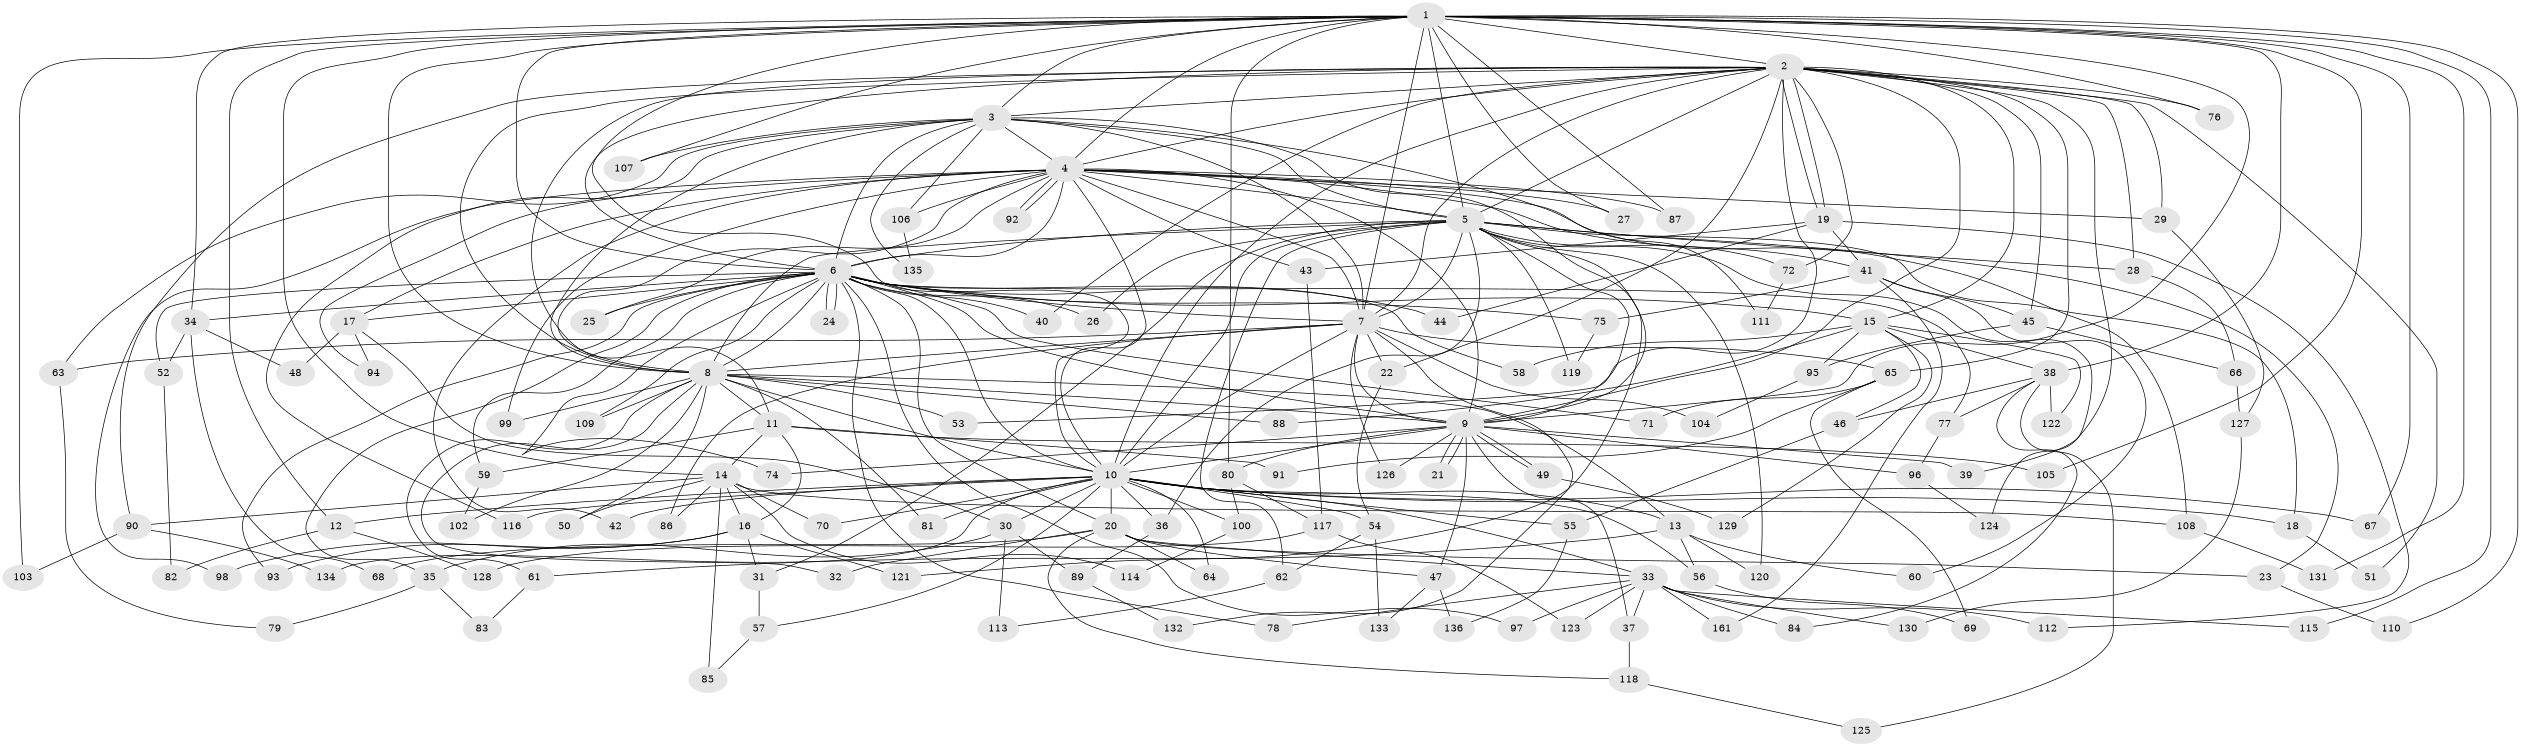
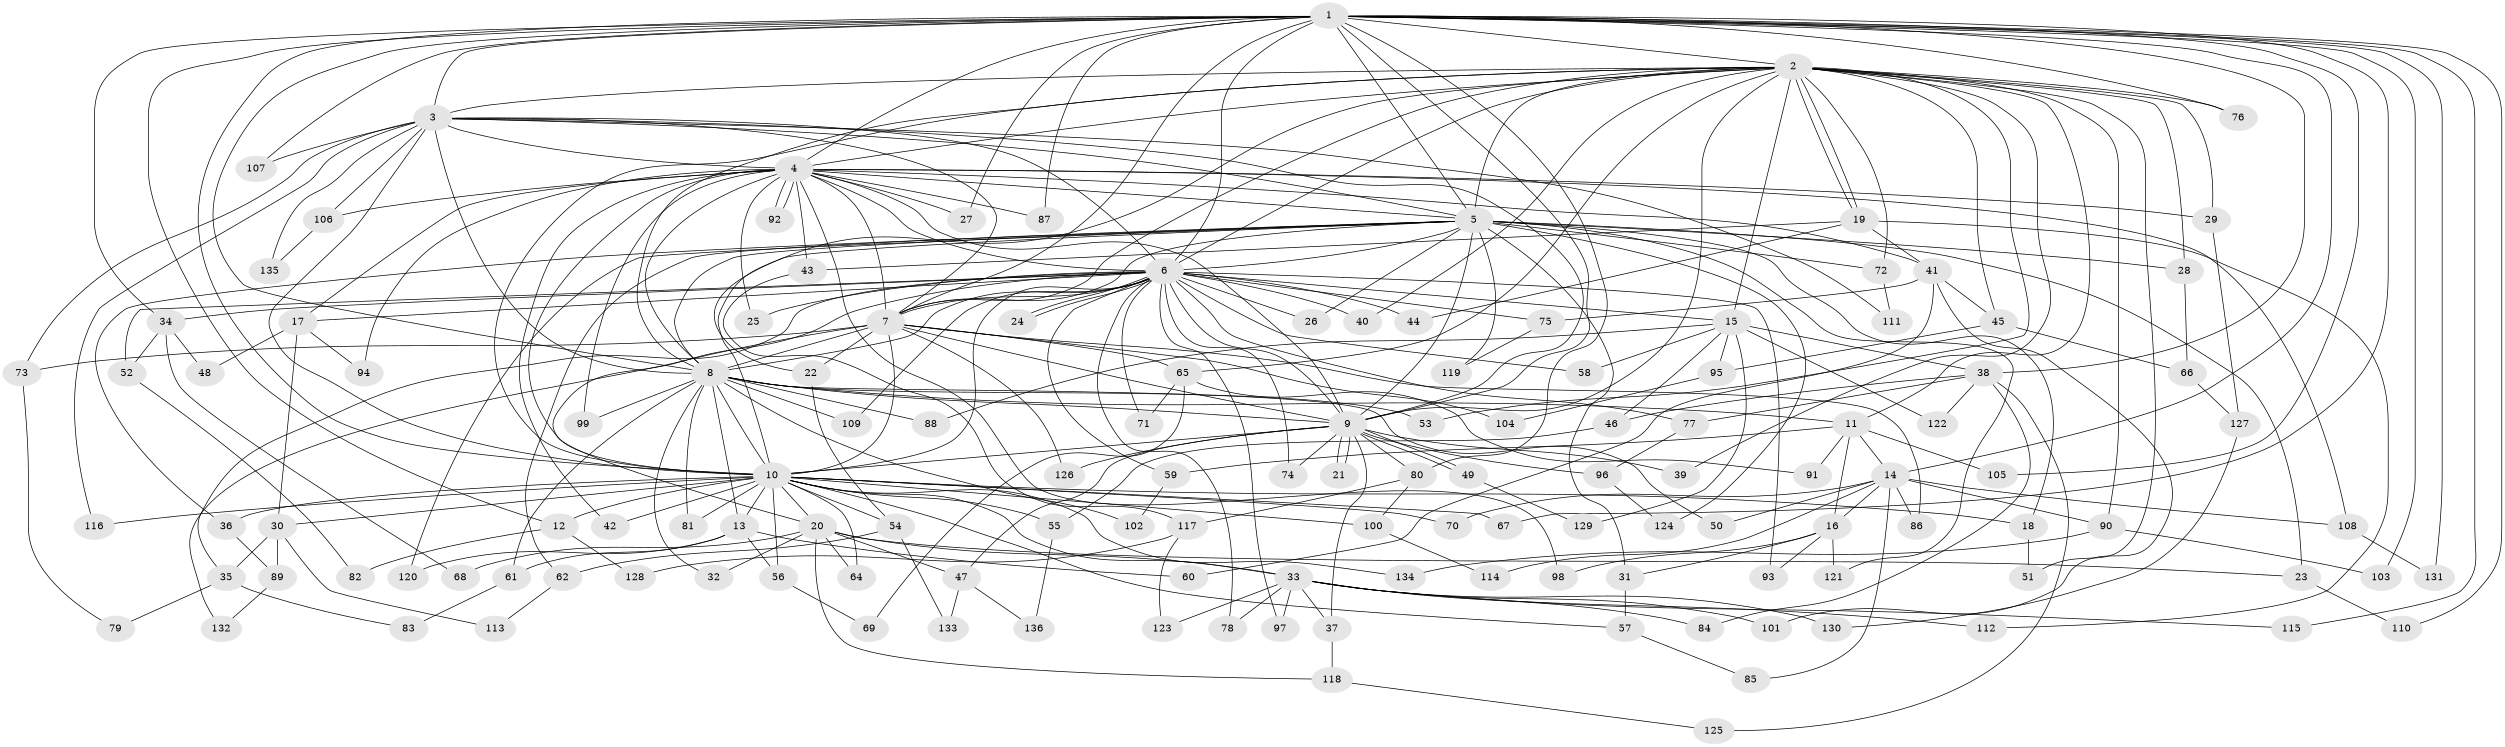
node "63": label "63" -> "73"
edge "3" -- "10": added
node "161": label "161" -> "101"
